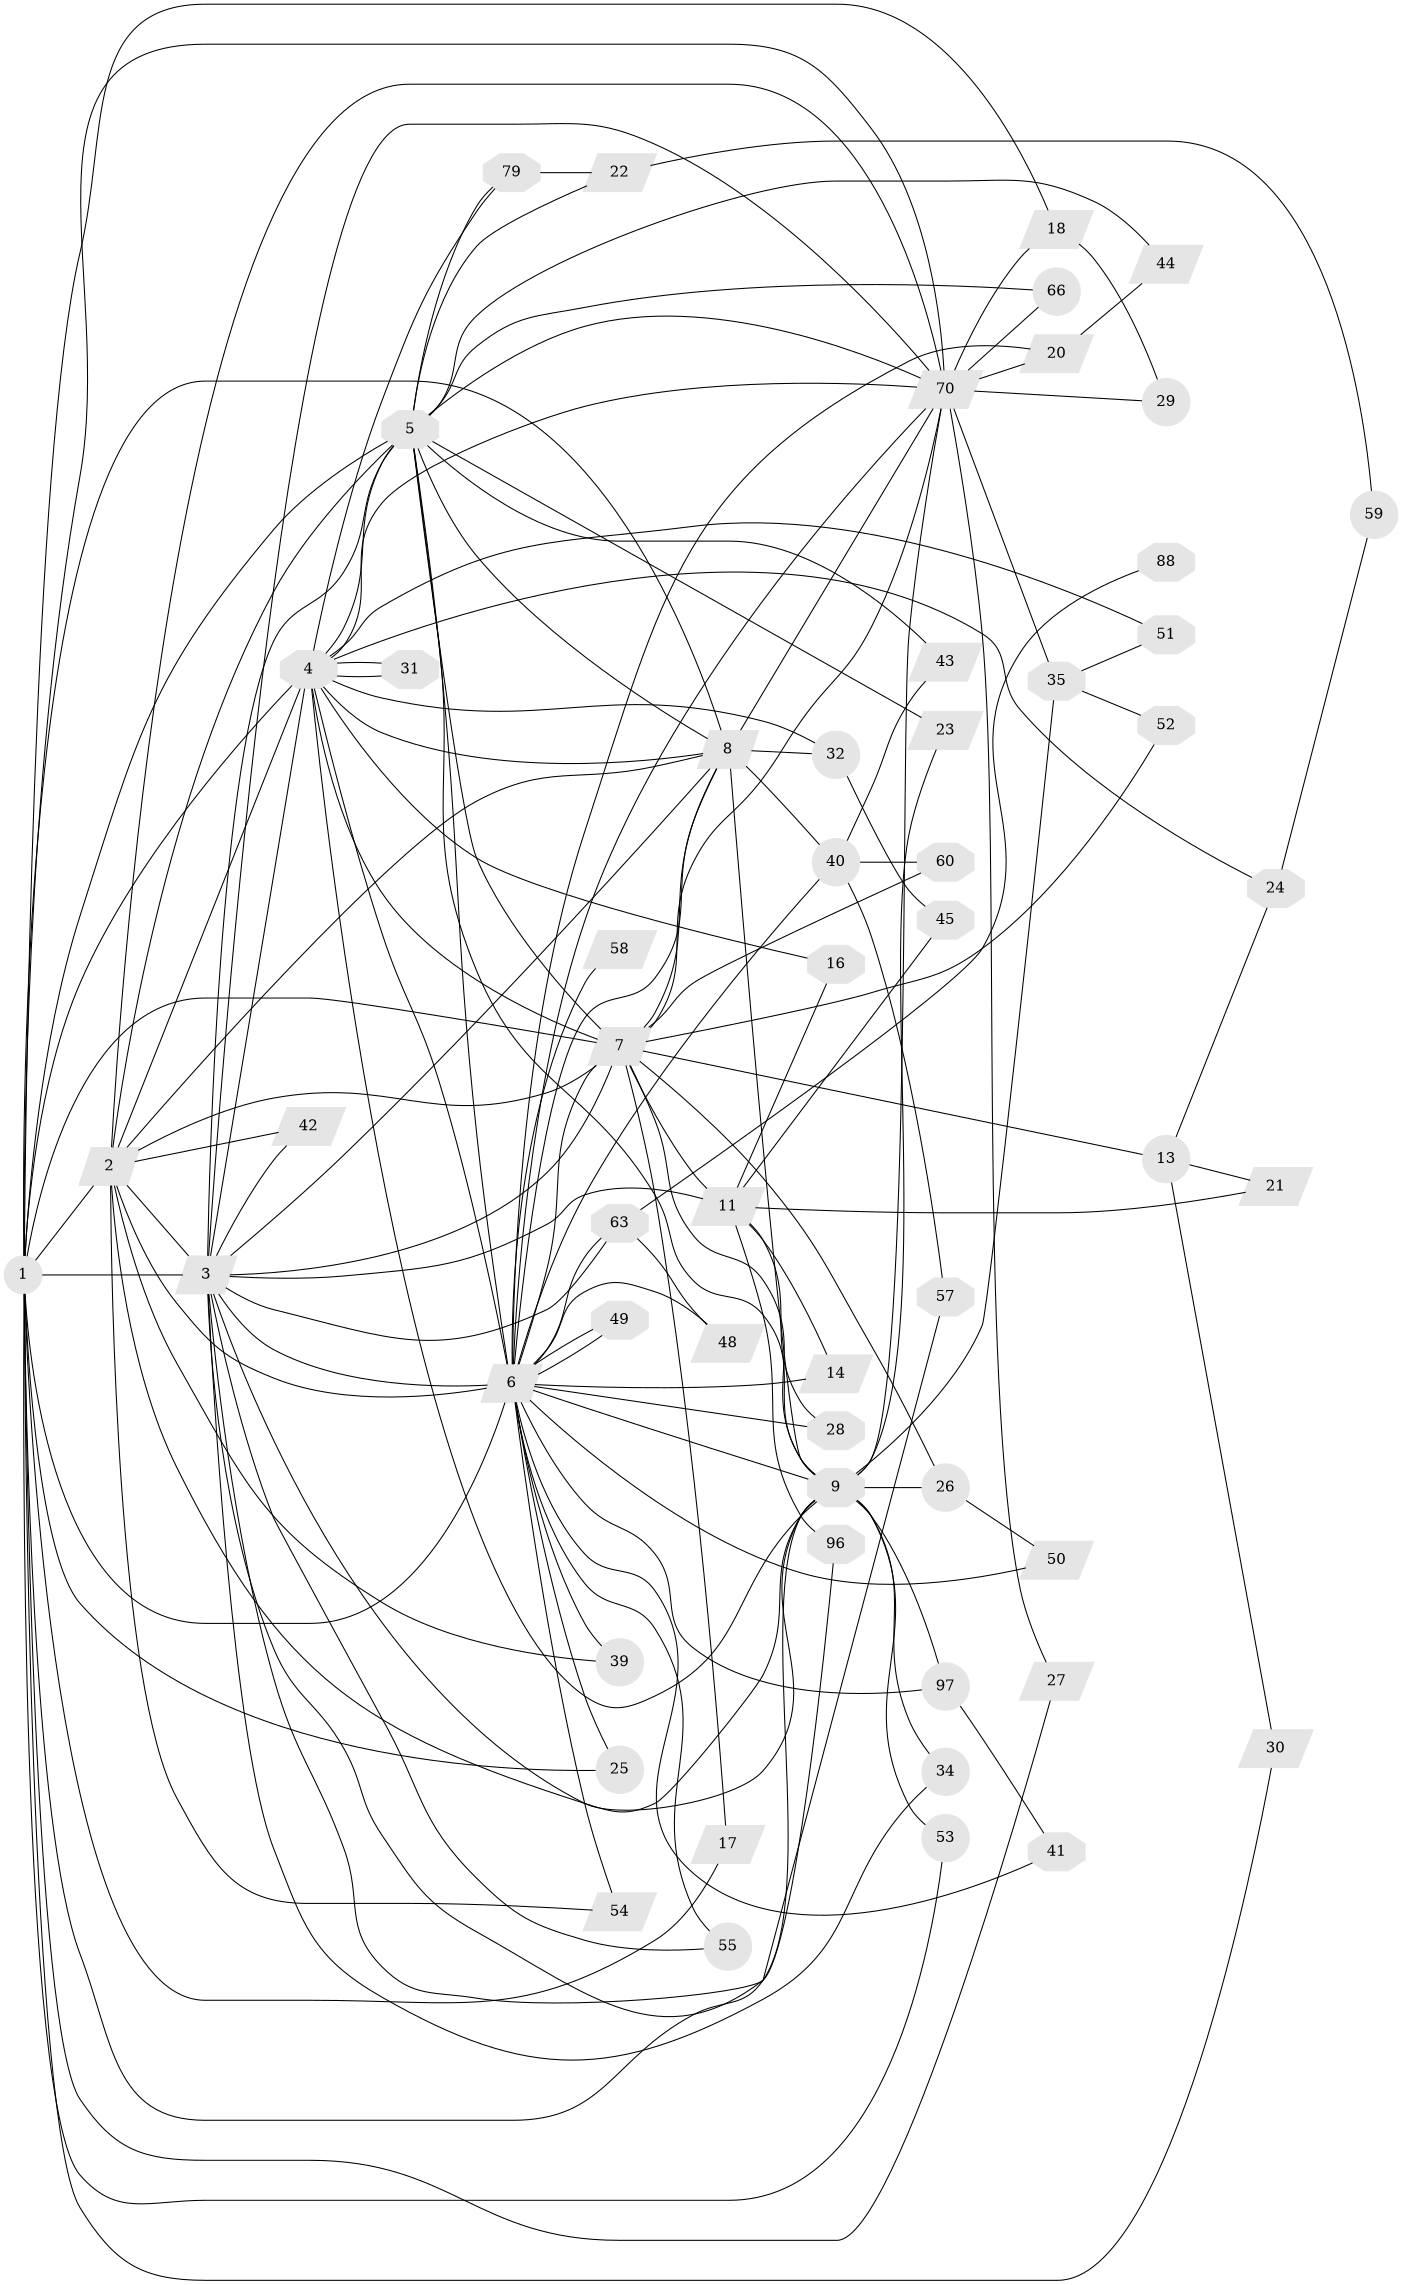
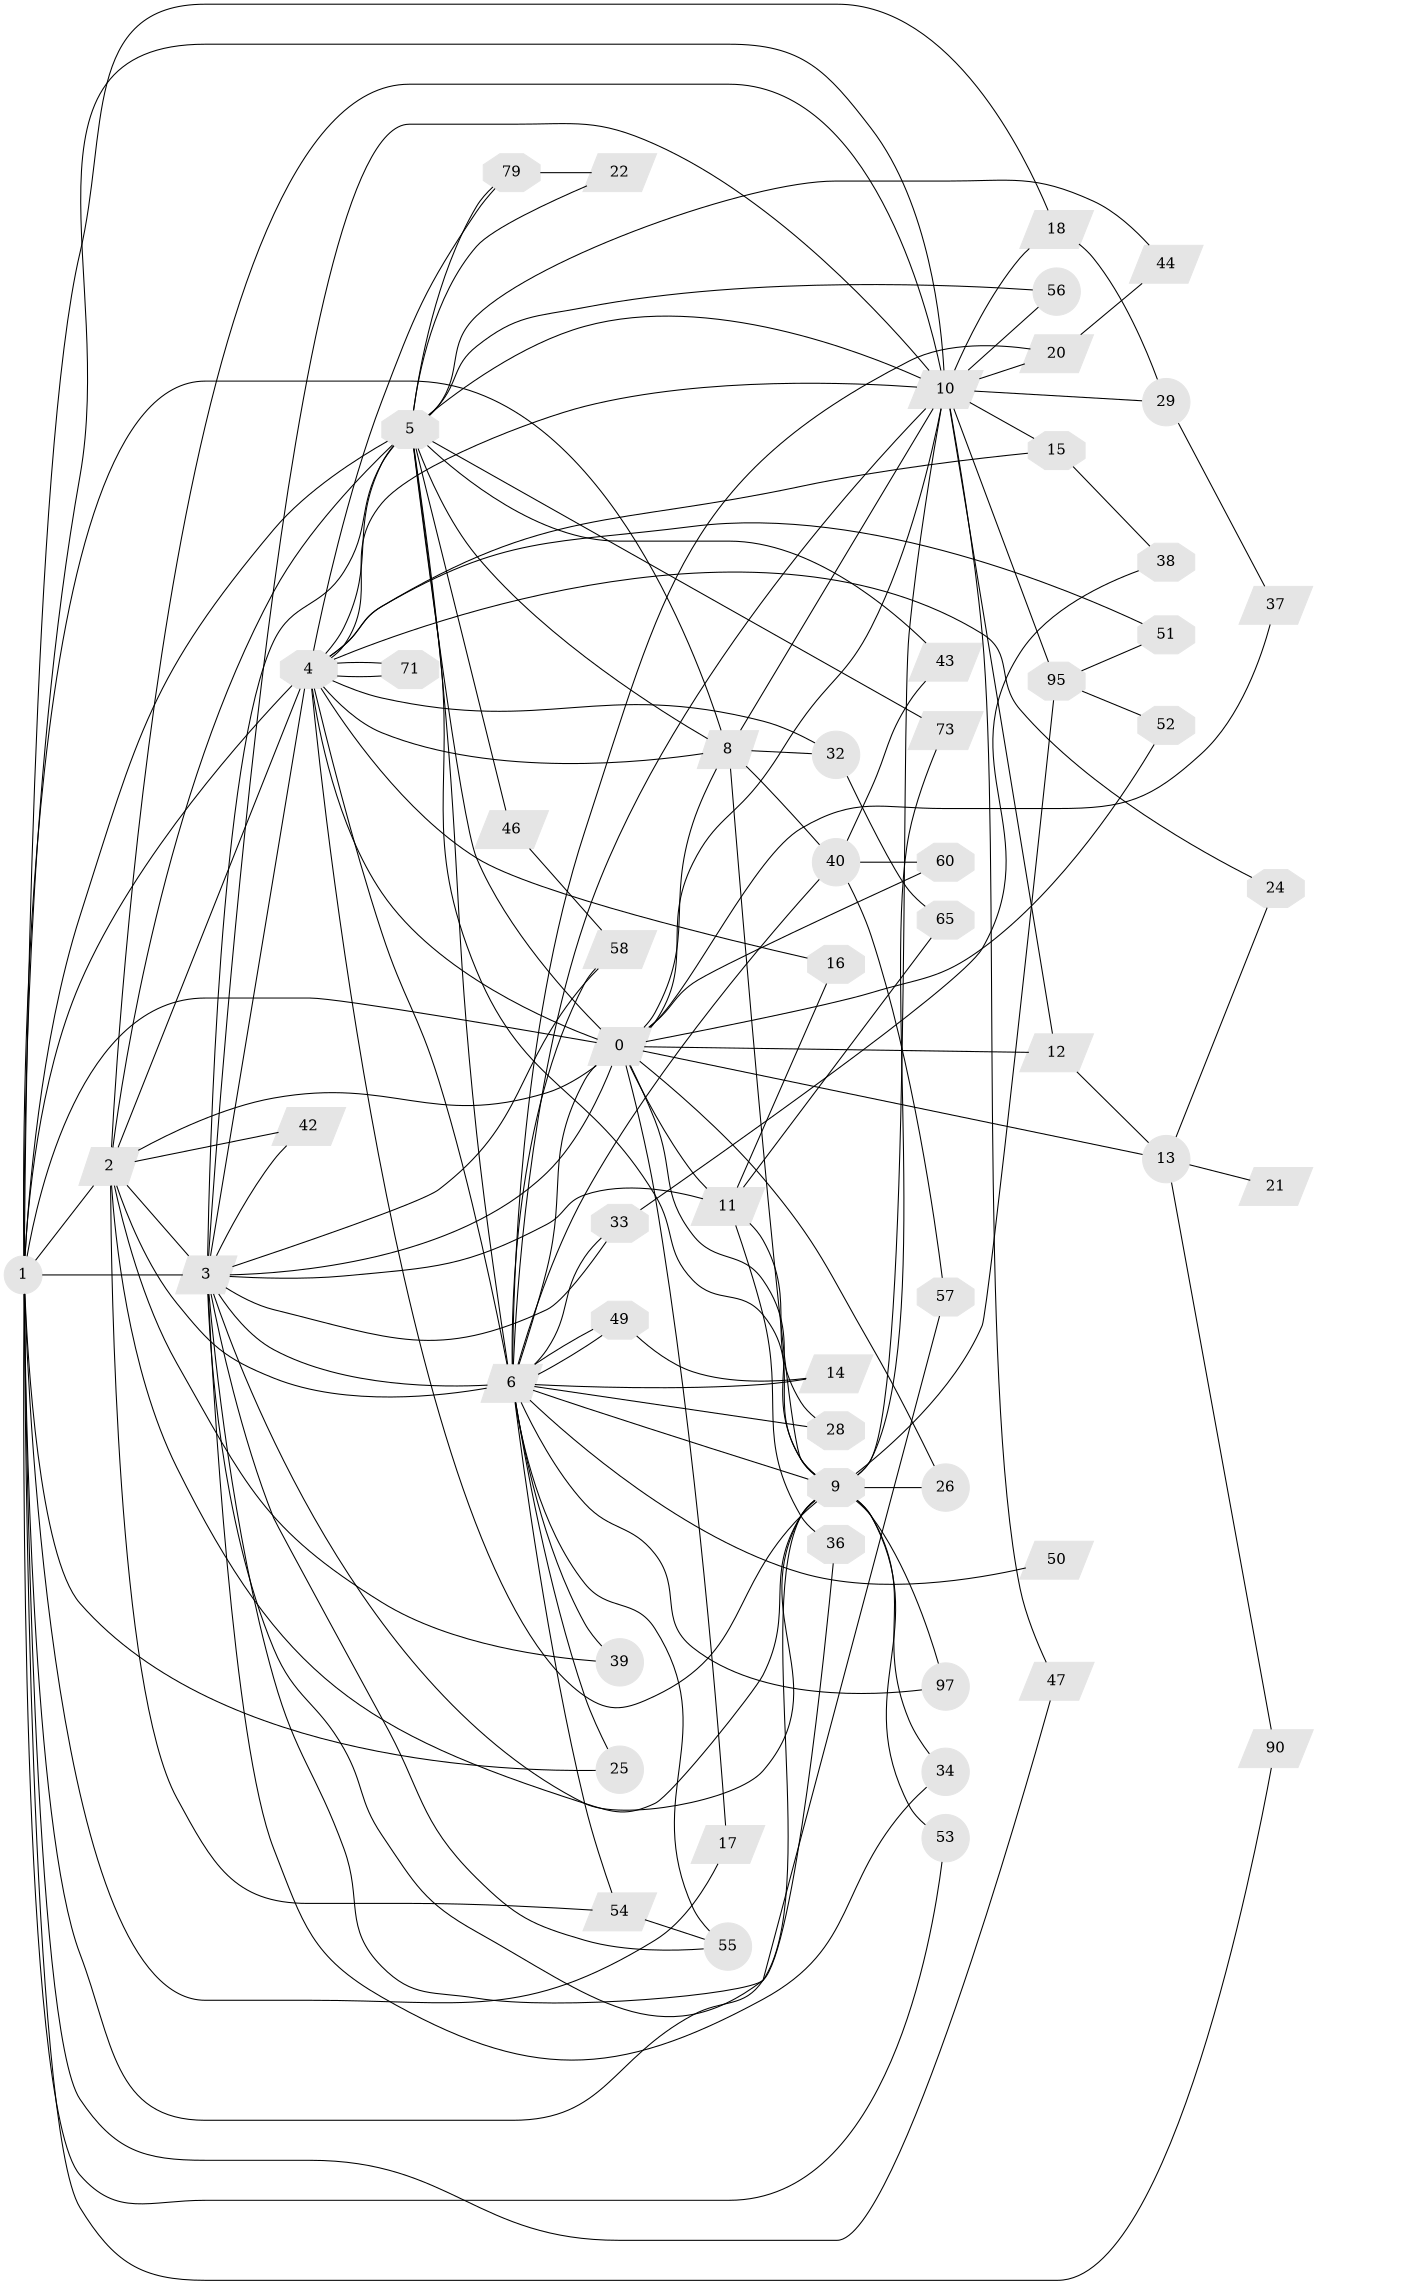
node "66": label "66" -> "56"
node "70": label "70" -> "10"
node "15": added
node "59": removed
node "88": label "88" -> "38"
node "37": added
node "31": label "31" -> "71"
node "35": label "35" -> "95"
node "23": label "23" -> "73"
node "46": added
edge "8" -- "2": removed
node "45": label "45" -> "65"
edge "8" -- "3": now "58" -- "3"
node "7": label "7" -> "0"
node "12": added
edge "8" -- "6": removed
edge "21" -- "11": removed
node "63": label "63" -> "33"
edge "11" -- "14": now "49" -- "14"
node "48": removed
edge "26" -- "50": removed
node "96": label "96" -> "36"
edge "1" -- "6": removed
node "27": label "27" -> "47"
node "30": label "30" -> "90"
node "41": removed
edge "54" -- "55": added
